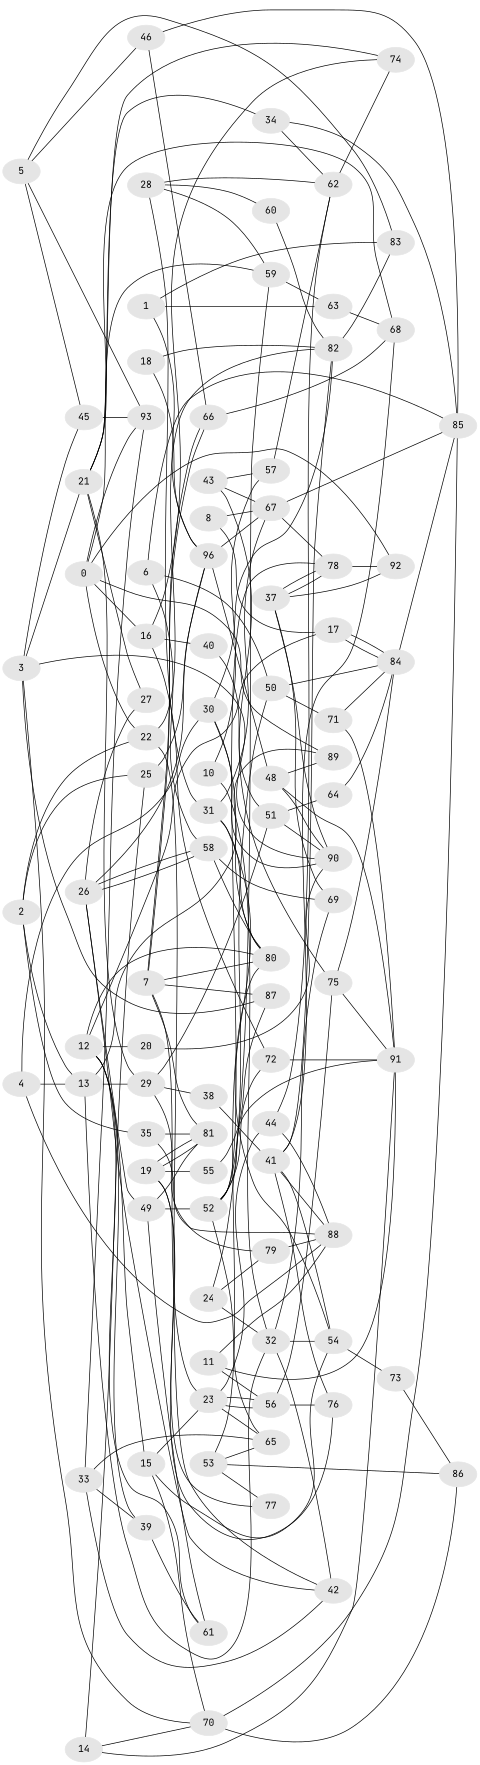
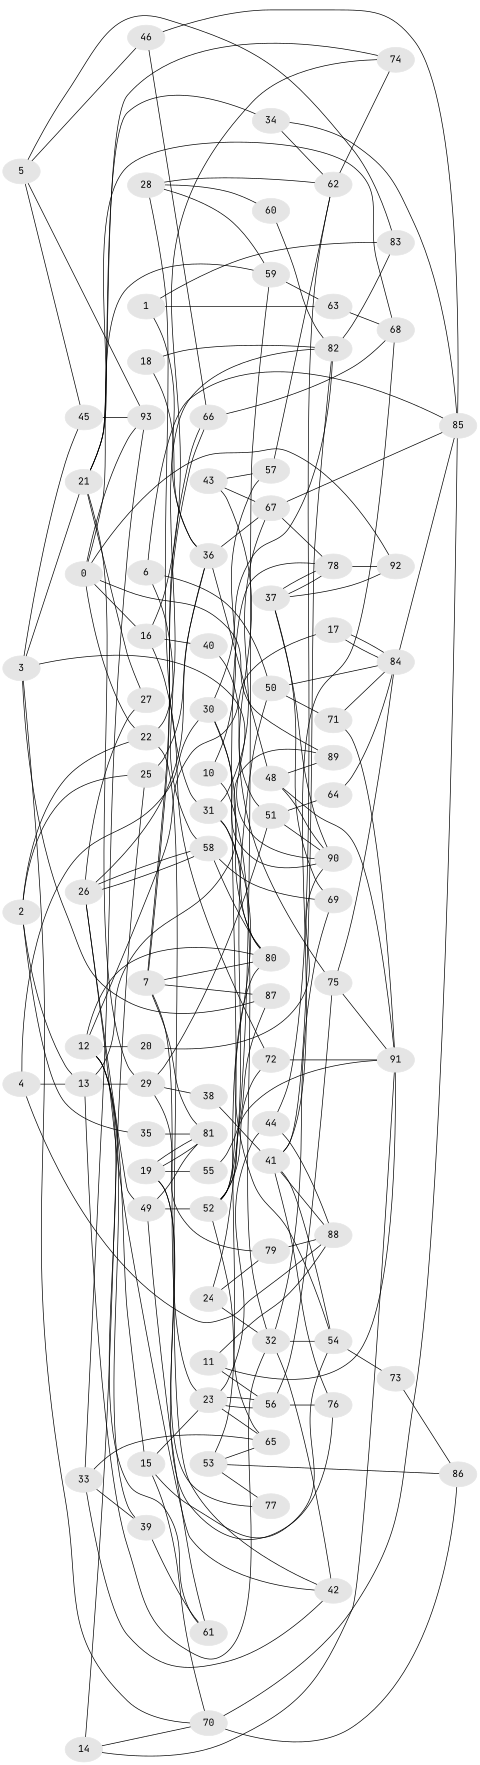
node "8": removed
node "96": label "96" -> "36"
edge "35" -- "88": removed
